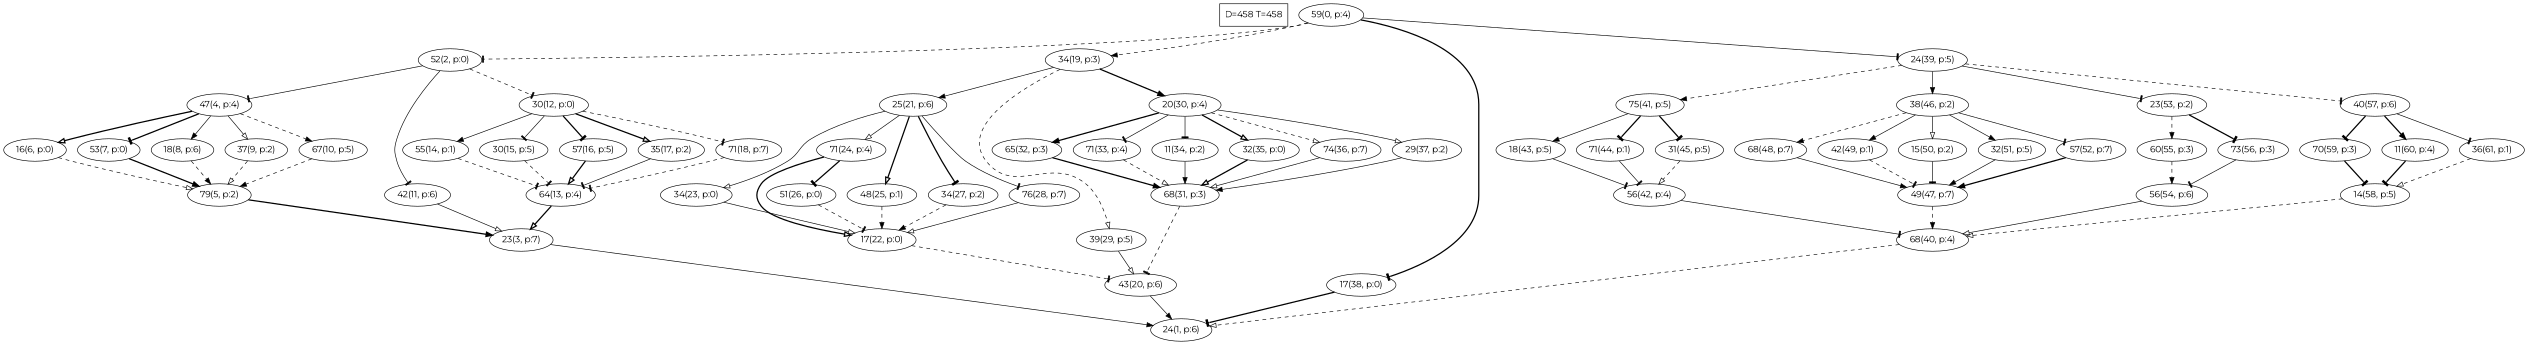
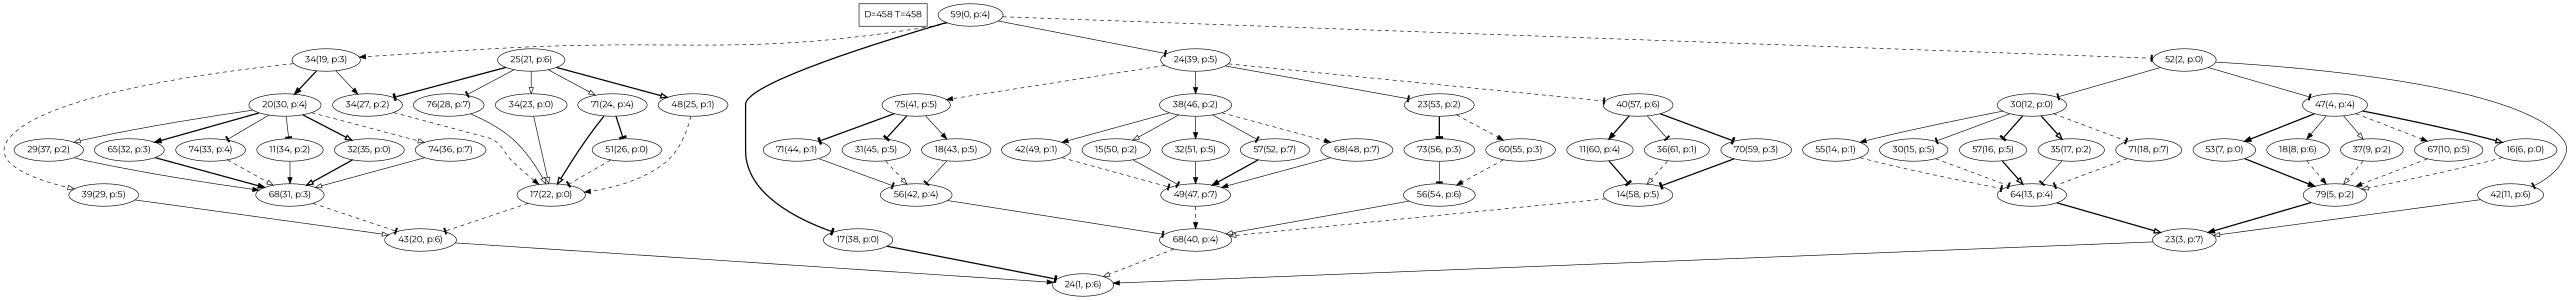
edge "52(2, p:0)" -> "30(12, p:0)": style dashed -> solid
edge "34(19, p:3)" -> "25(21, p:6)": now "34(19, p:3)" -> "34(27, p:2)"
edge "47(4, p:4)" -> "53(7, p:0)": arrowhead tee -> normal
node "71(33, p:4)": label "71(33, p:4)" -> "74(33, p:4)"
